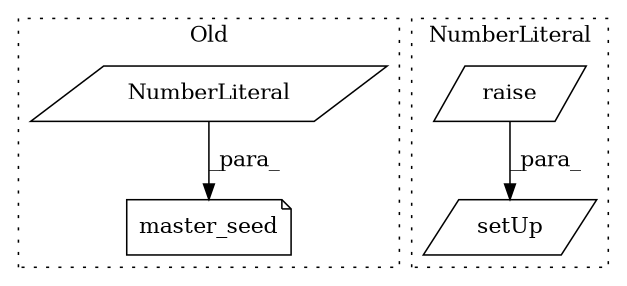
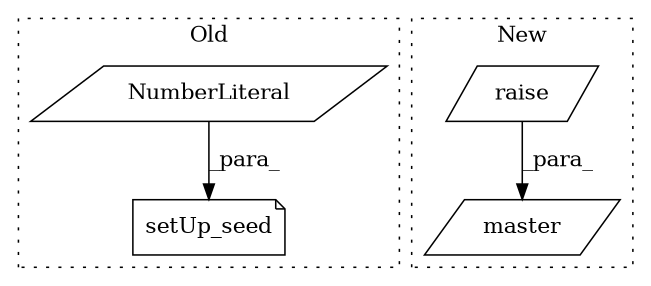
cluster "NumberLiteral": label "NumberLiteral" -> "New"
node "master_seed": label "master_seed" -> "setUp_seed"
node "setUp": label "setUp" -> "master"
